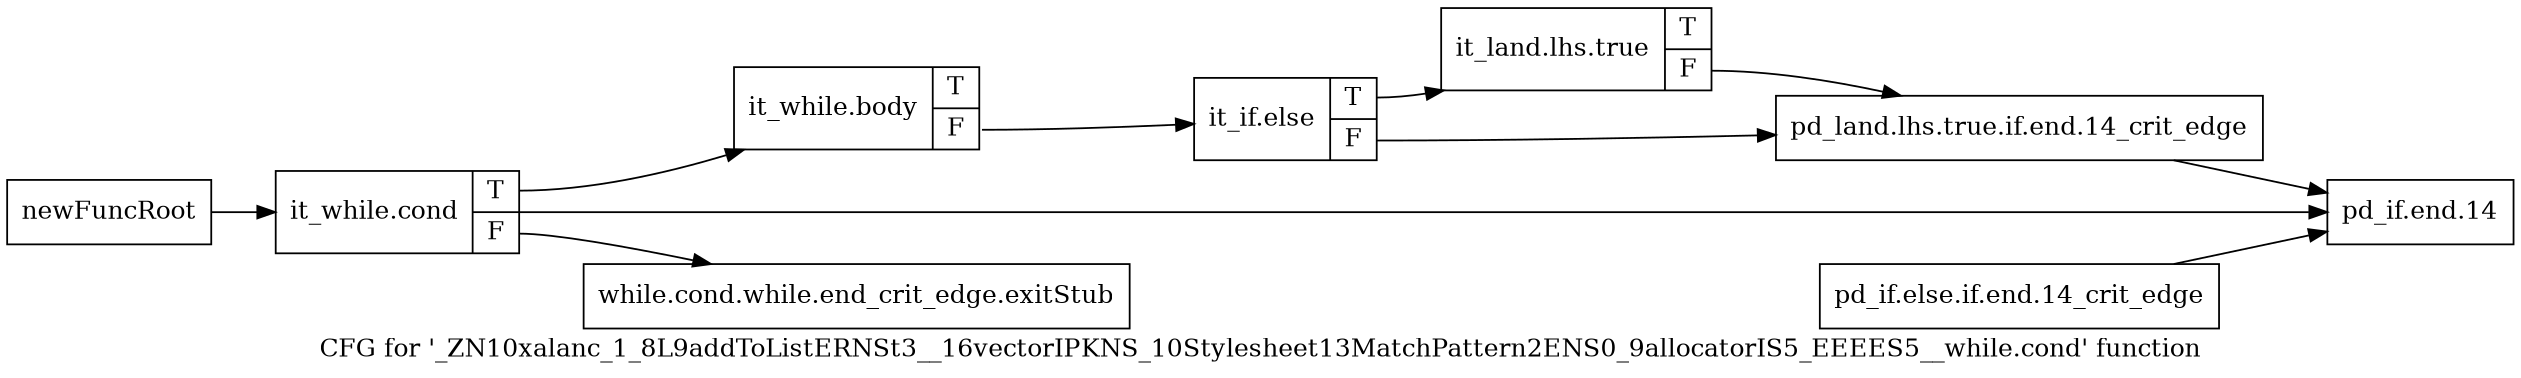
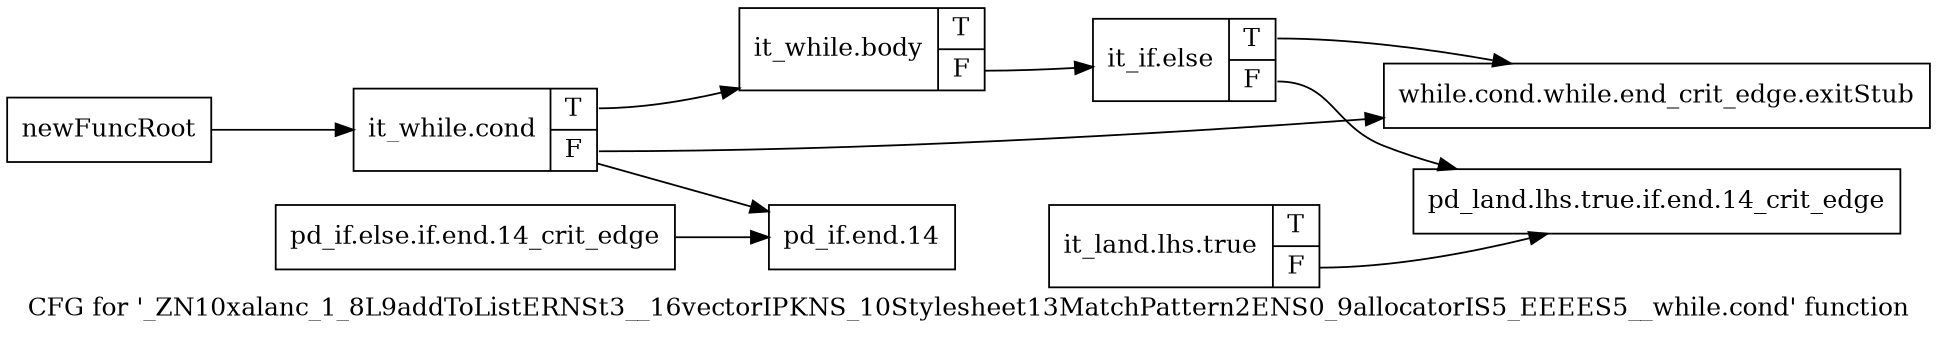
edge "it_if.else" -> "it_land.lhs.true": now "it_if.else" -> "while.cond.while.end_crit_edge.exitStub"
edge "pd_land.lhs.true.if.end.14_crit_edge" -> "pd_if.end.14": removed
